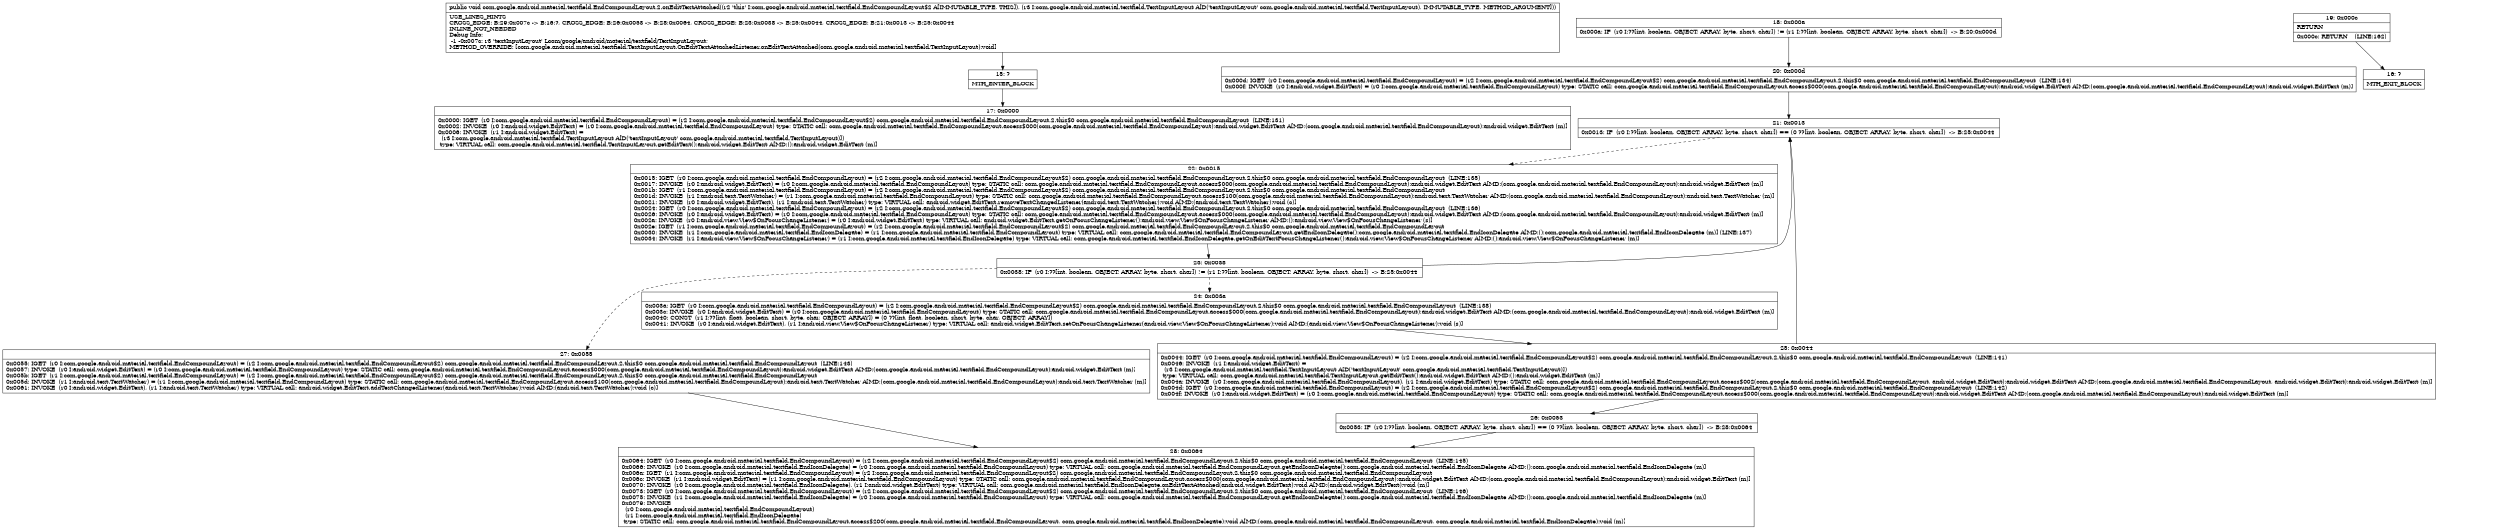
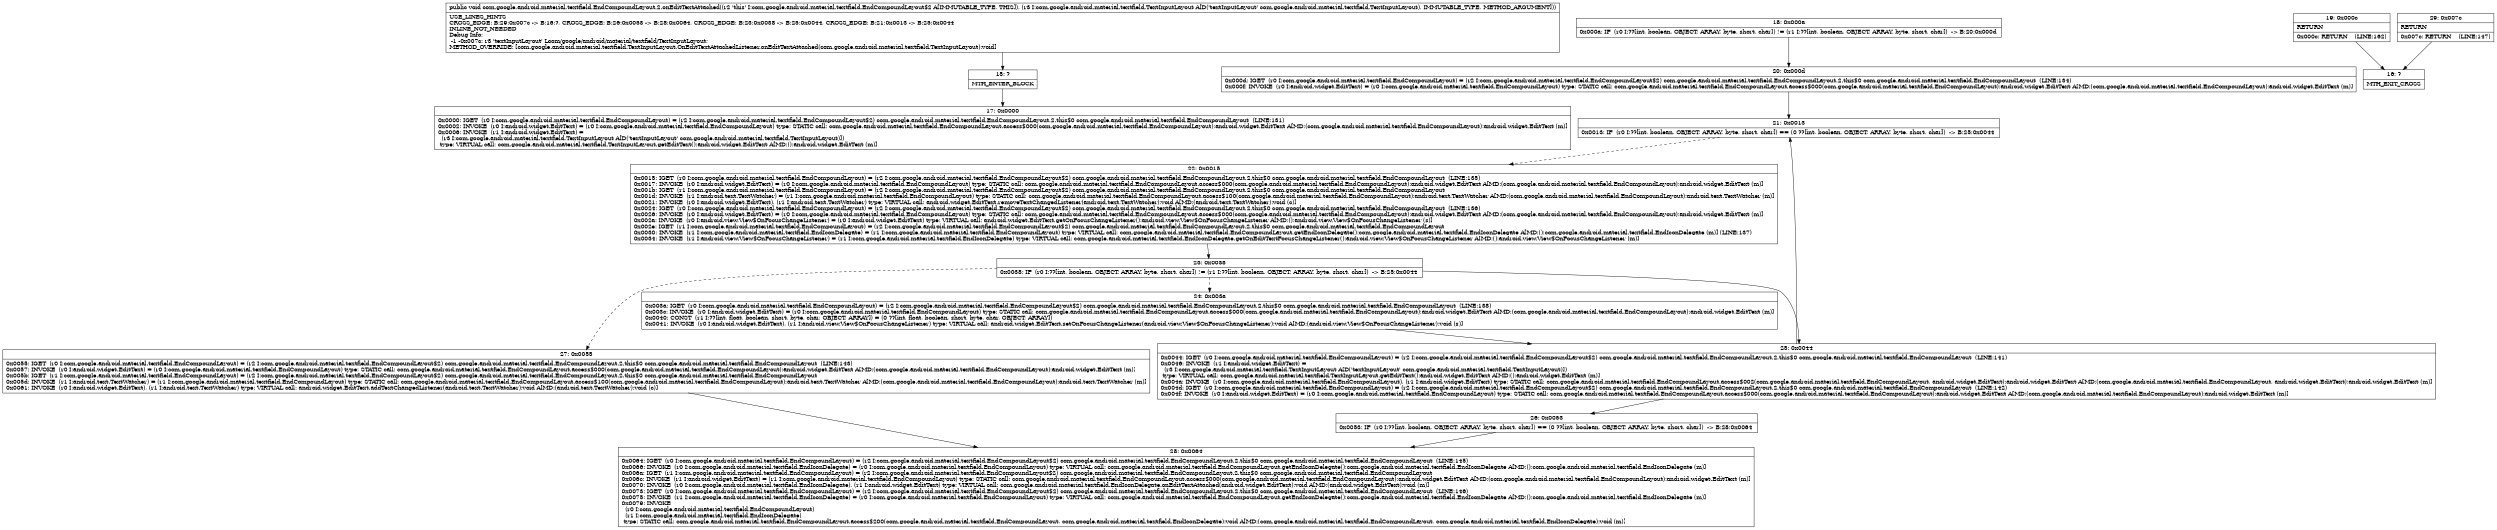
node "29: 0x007c": added
node "16: ?": text "MTH_EXIT_BLOCK" -> "MTH_EXIT_CROSS"
edge "23: 0x0038" -> "21: 0x0013": now "23: 0x0038" -> "25: 0x0044"
